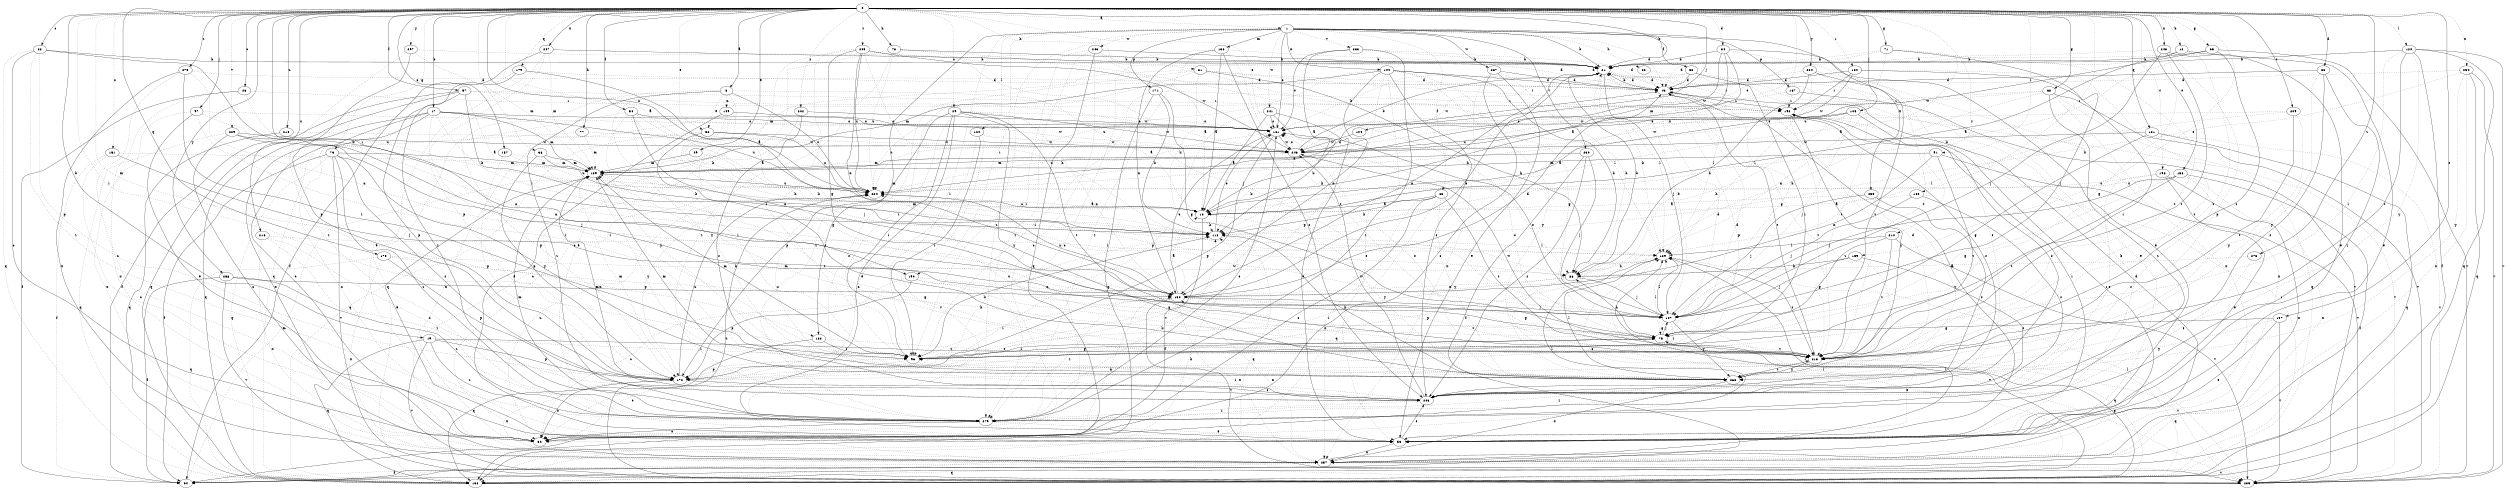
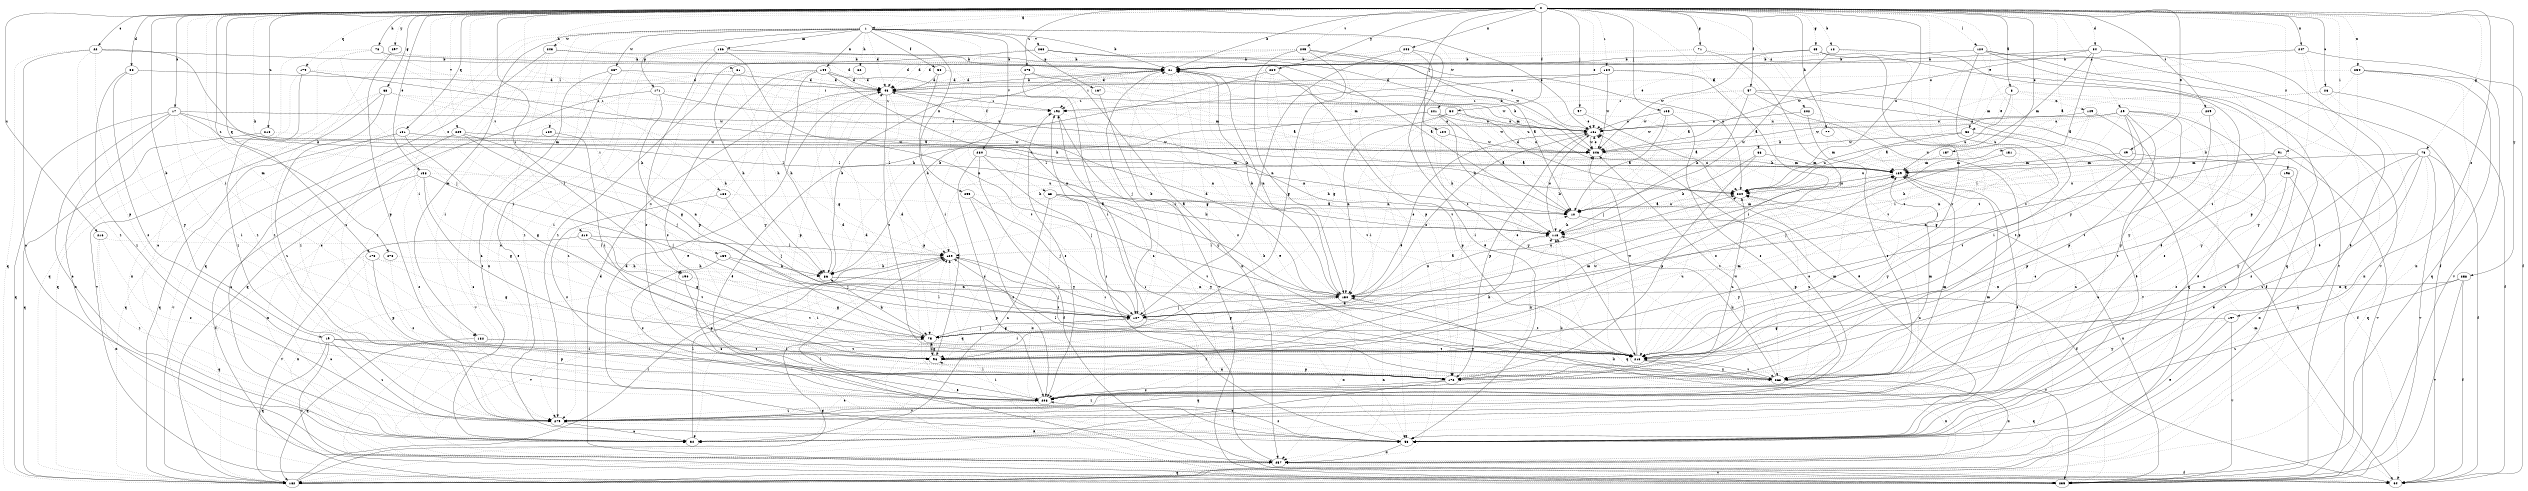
edge "8" -> "279": now "49" -> "279"
